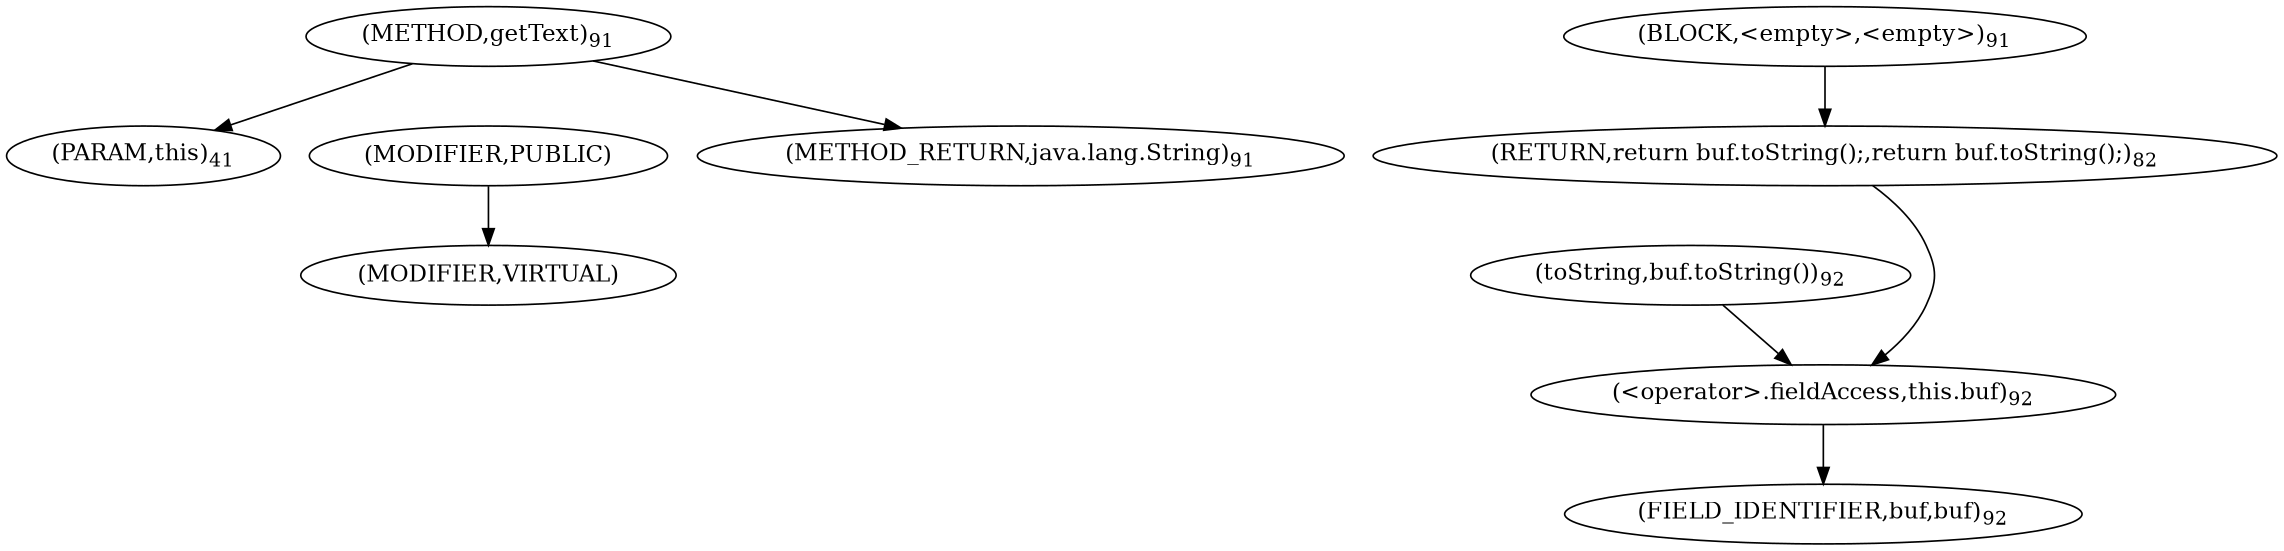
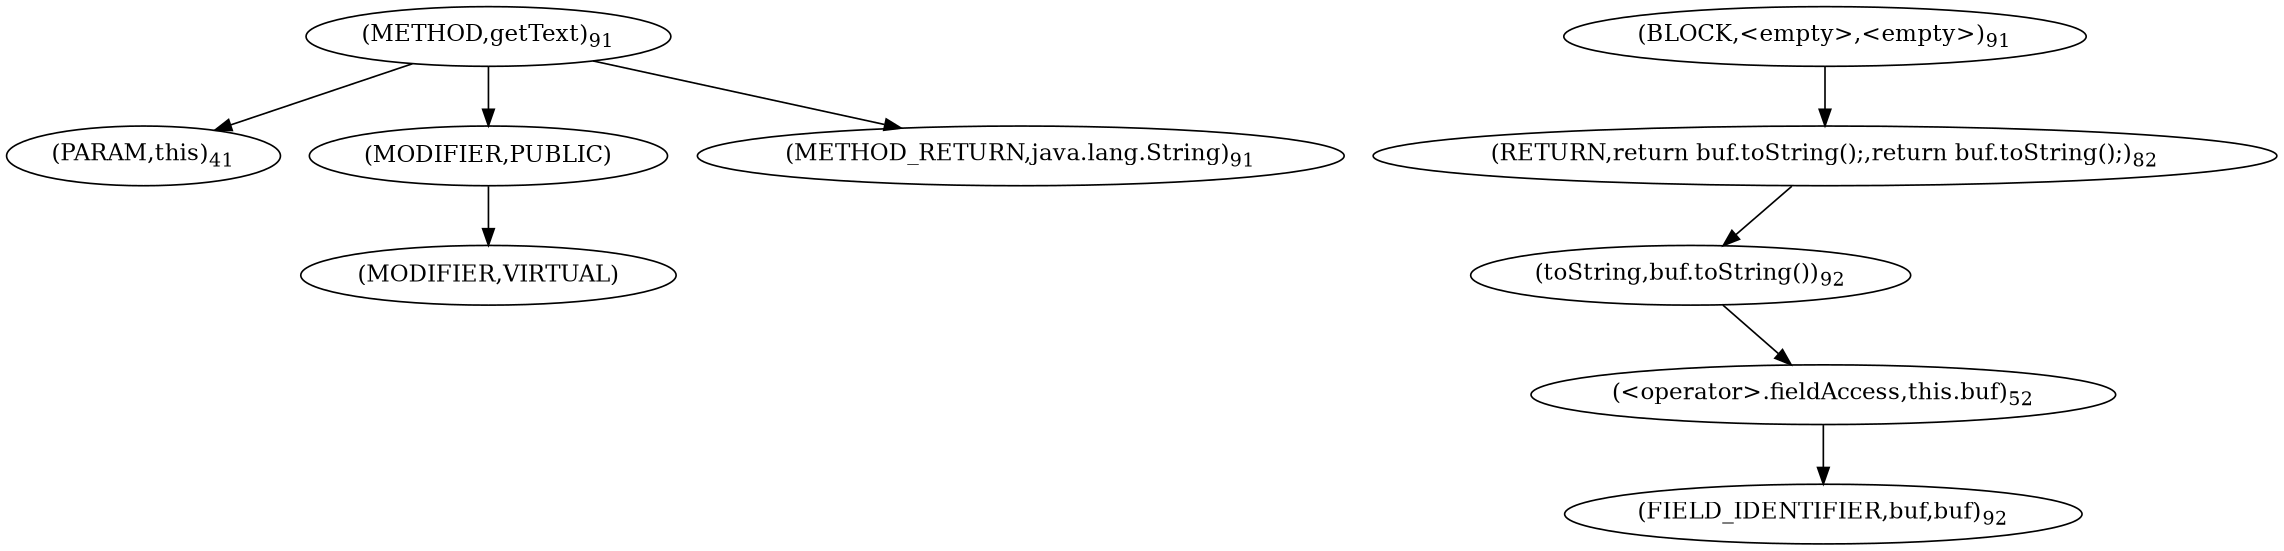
edge "(METHOD,getText)" -> "(MODIFIER,PUBLIC)": added
edge "(RETURN,return buf.toString();,return buf.toString();)" -> "(<operator>.fieldAccess,this.buf)": now "(RETURN,return buf.toString();,return buf.toString();)" -> "(toString,buf.toString())"
node "(<operator>.fieldAccess,this.buf)": text "92" -> "52"
